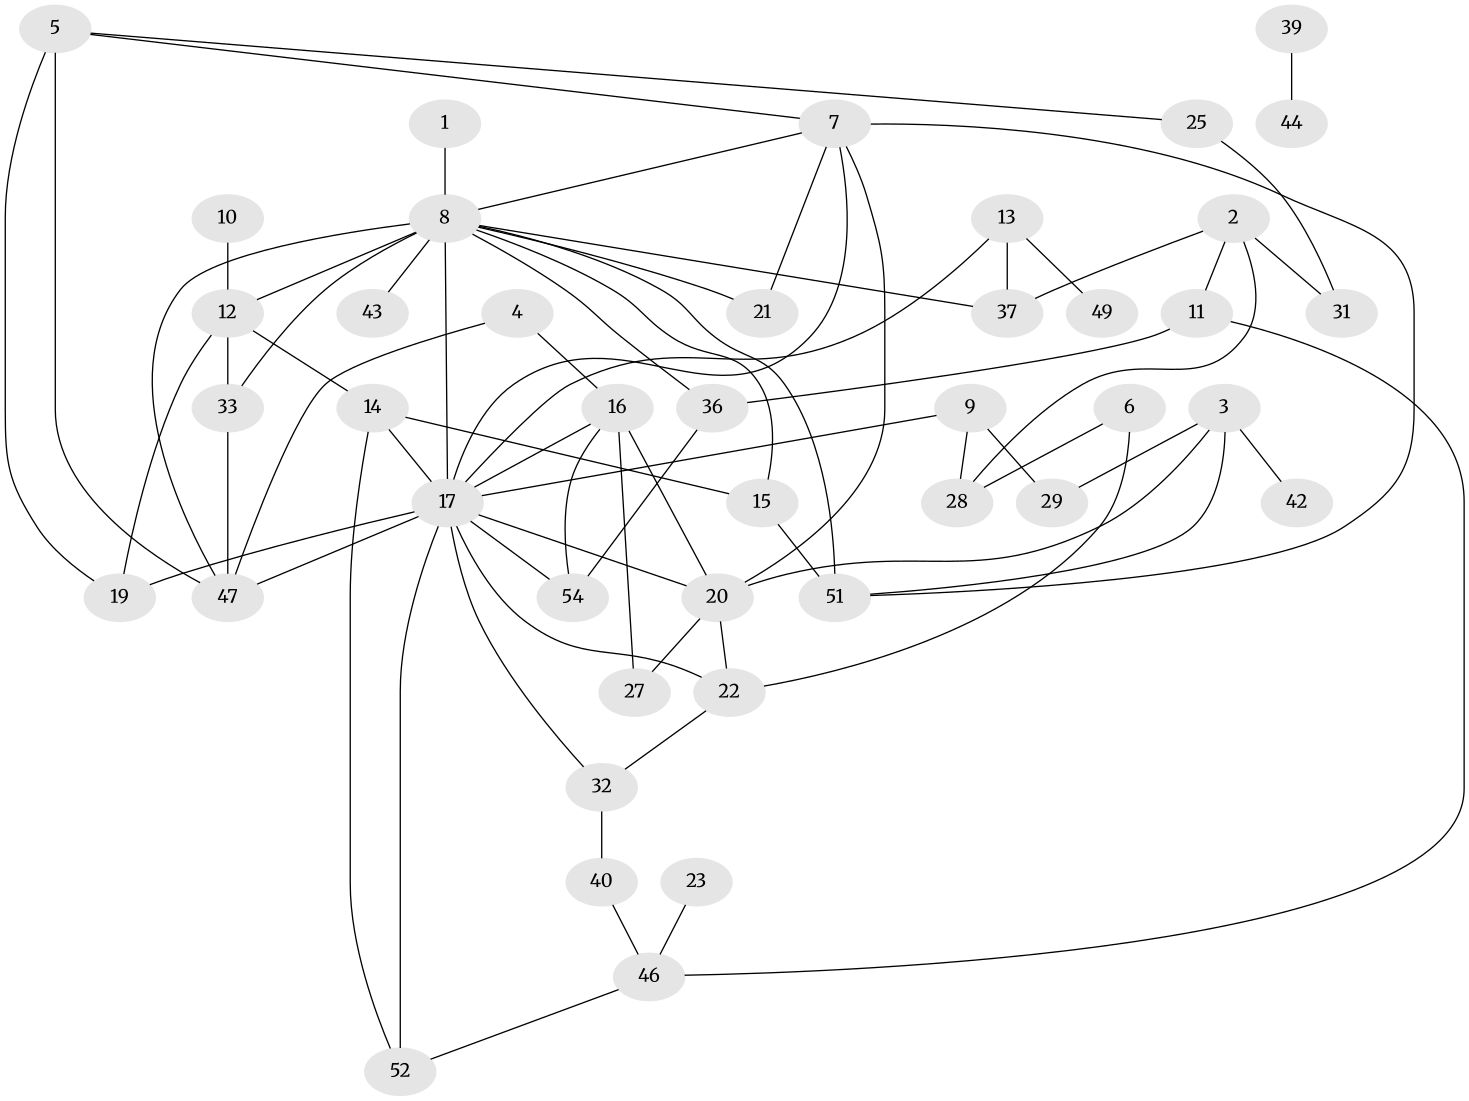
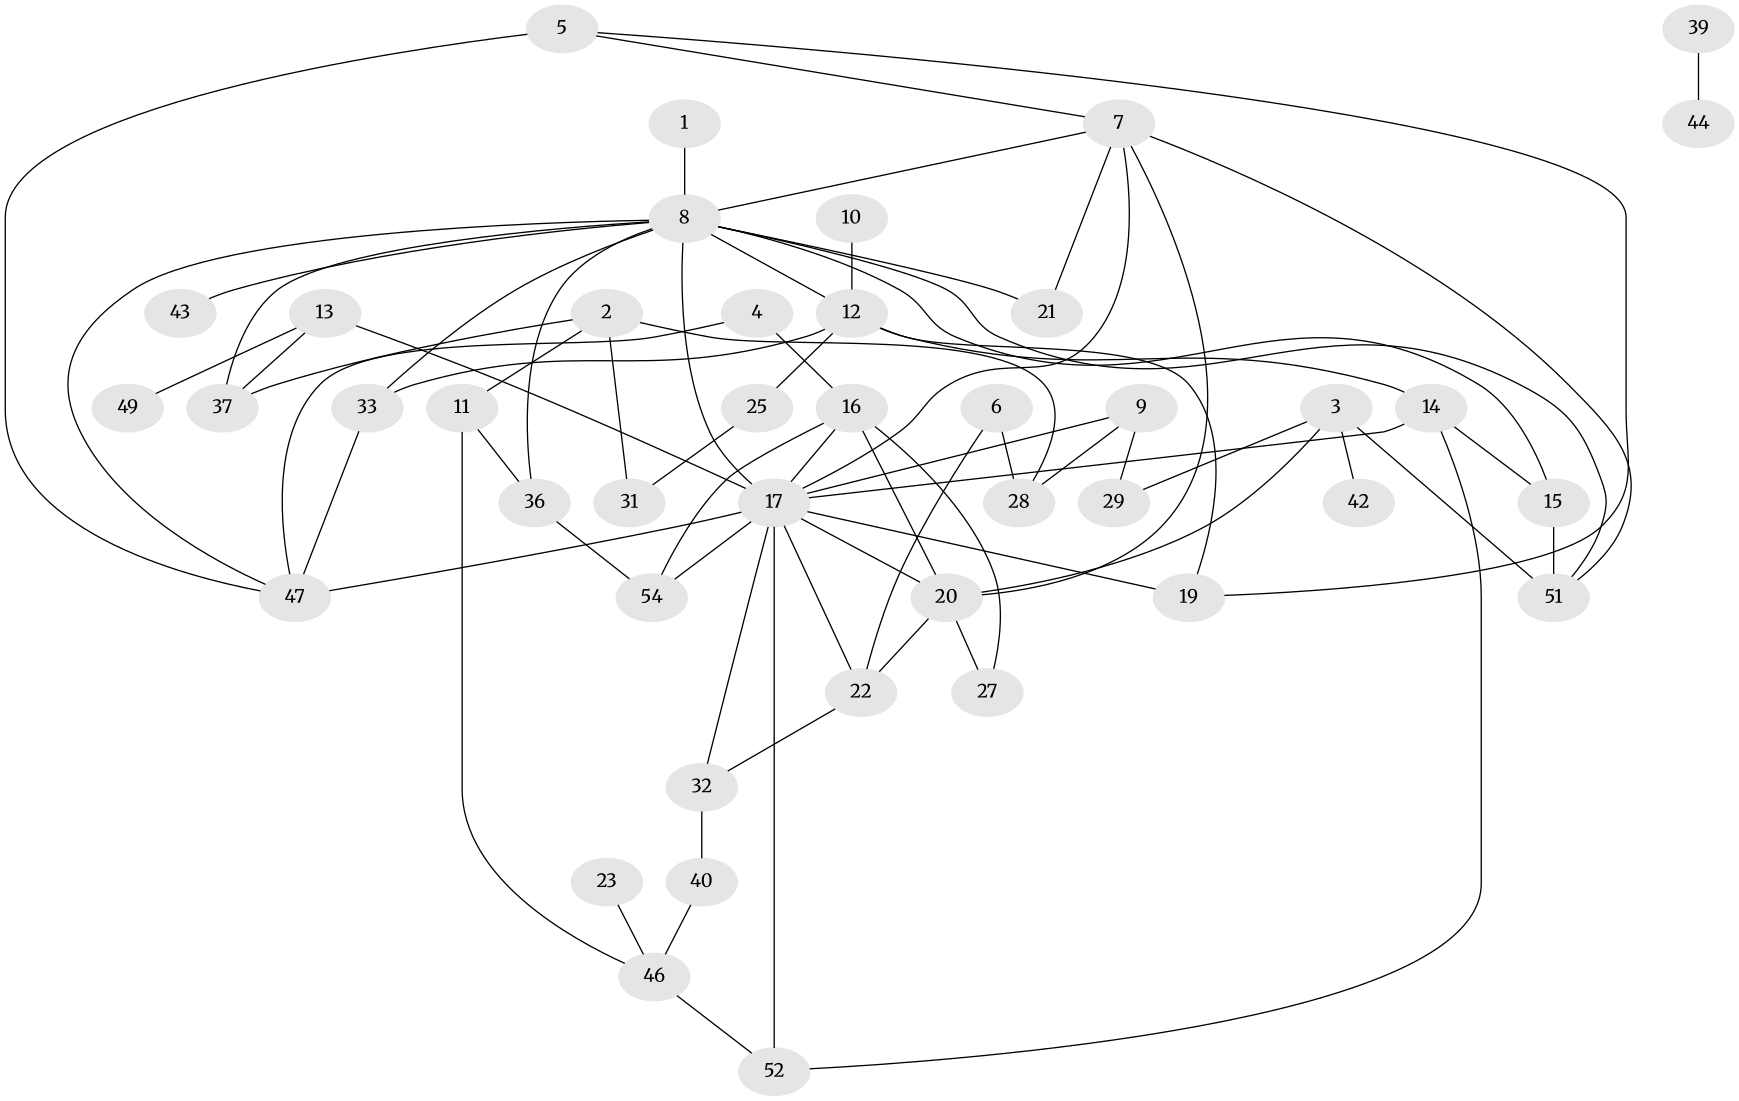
edge "5" -- "25": now "12" -- "25"
